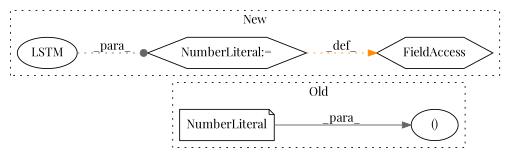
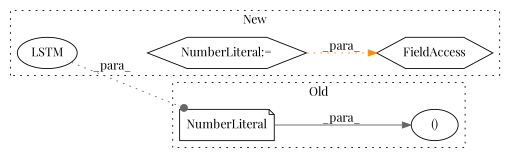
edge "NumberLiteral:=" -> "FieldAccess": label "_def_" -> "_para_"
edge "LSTM" -> "NumberLiteral:=": now "LSTM" -> "NumberLiteral"
